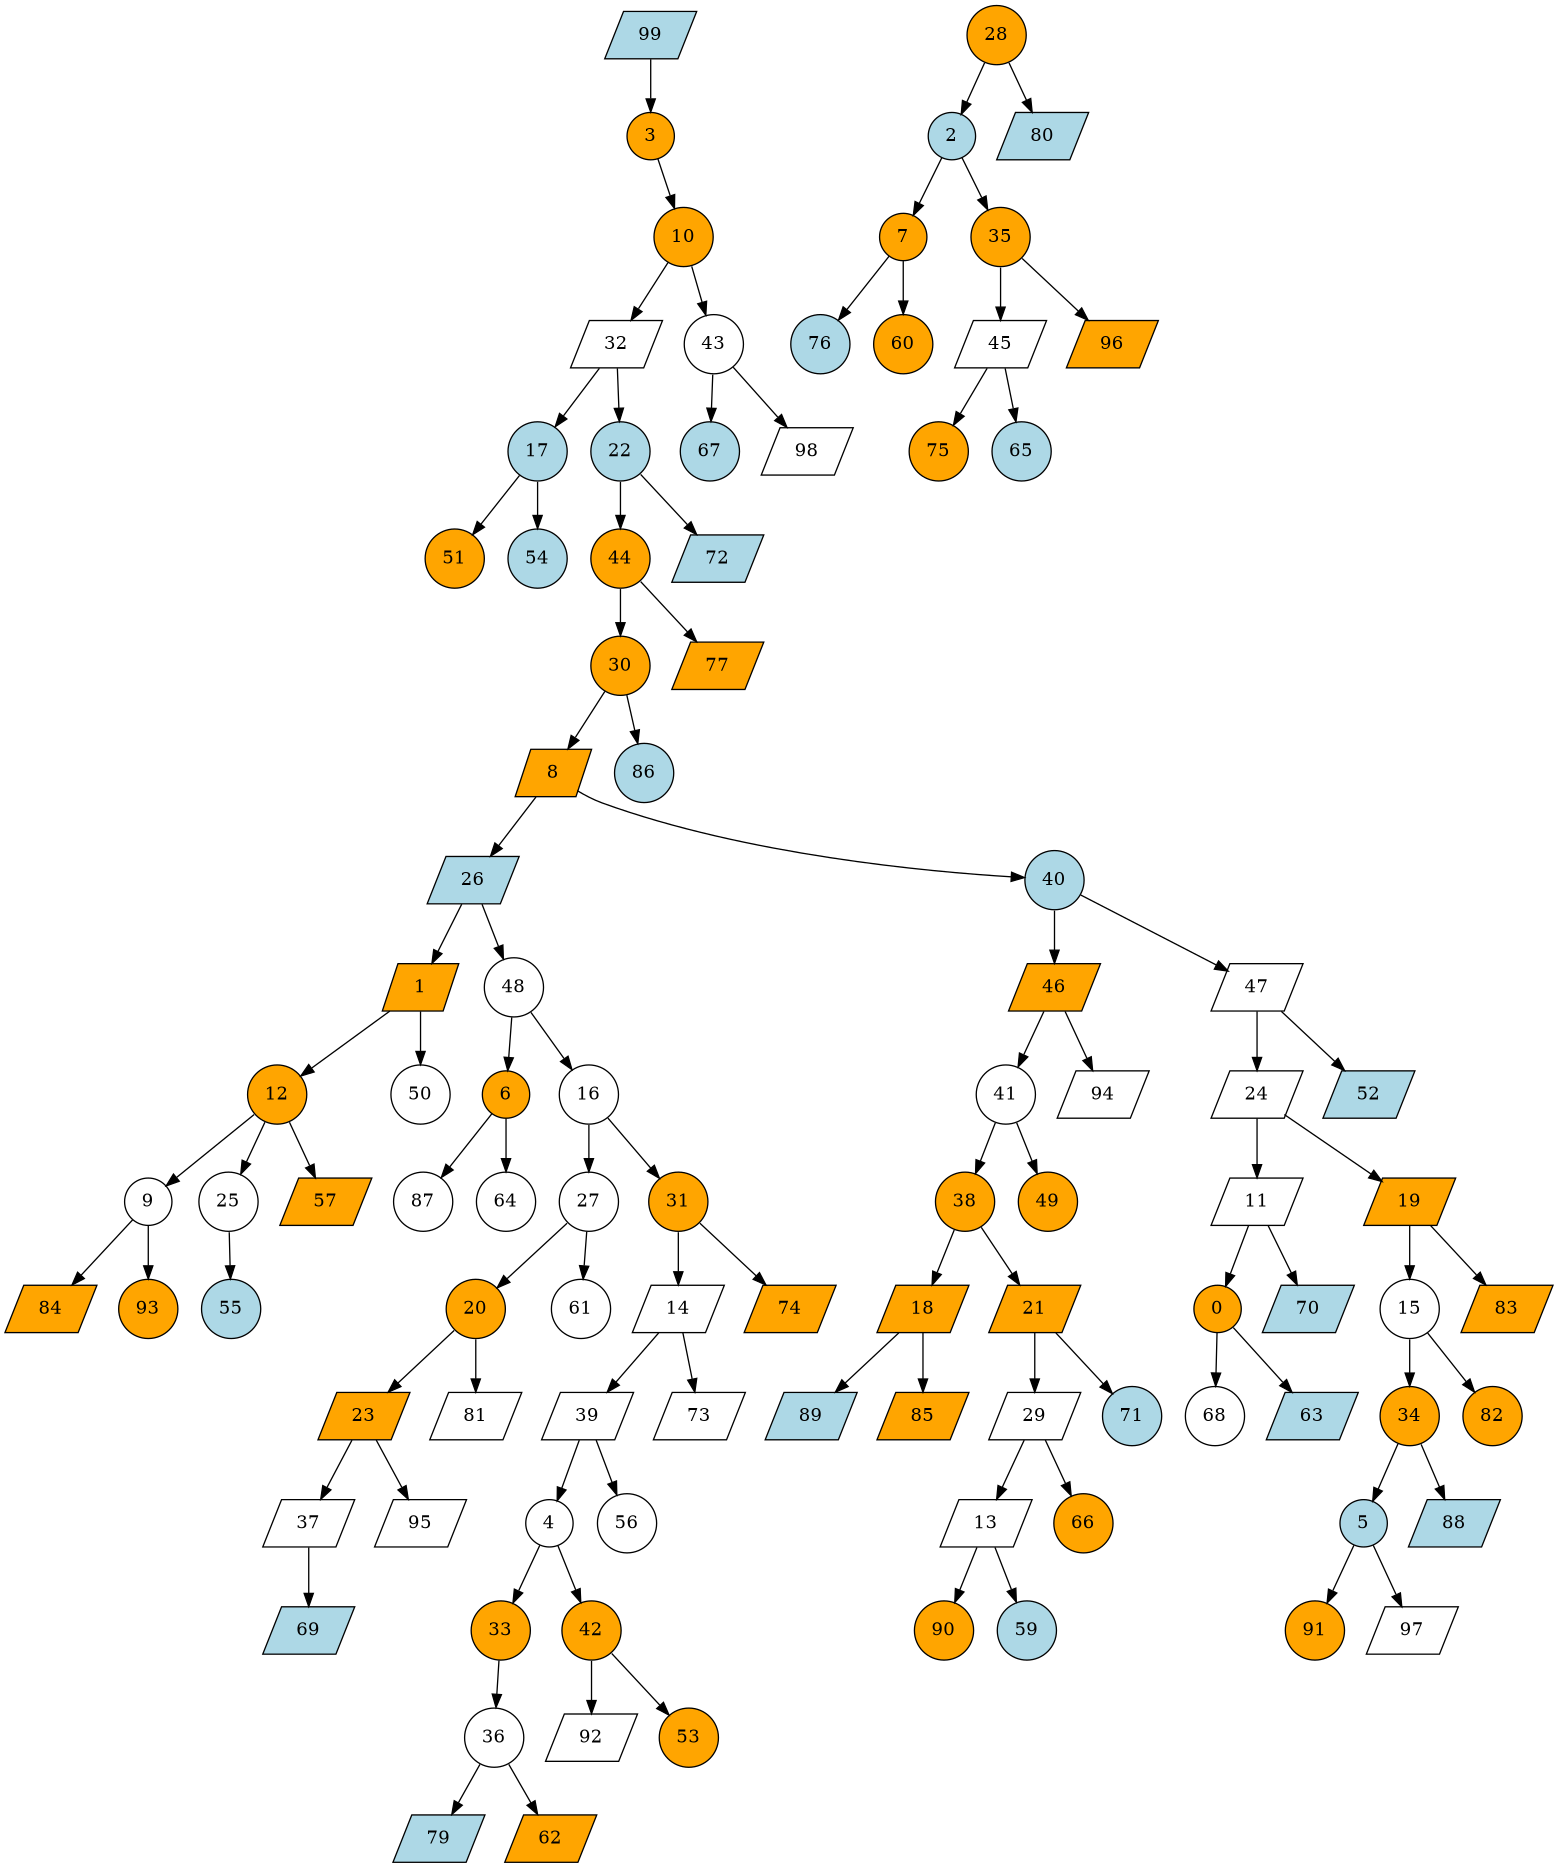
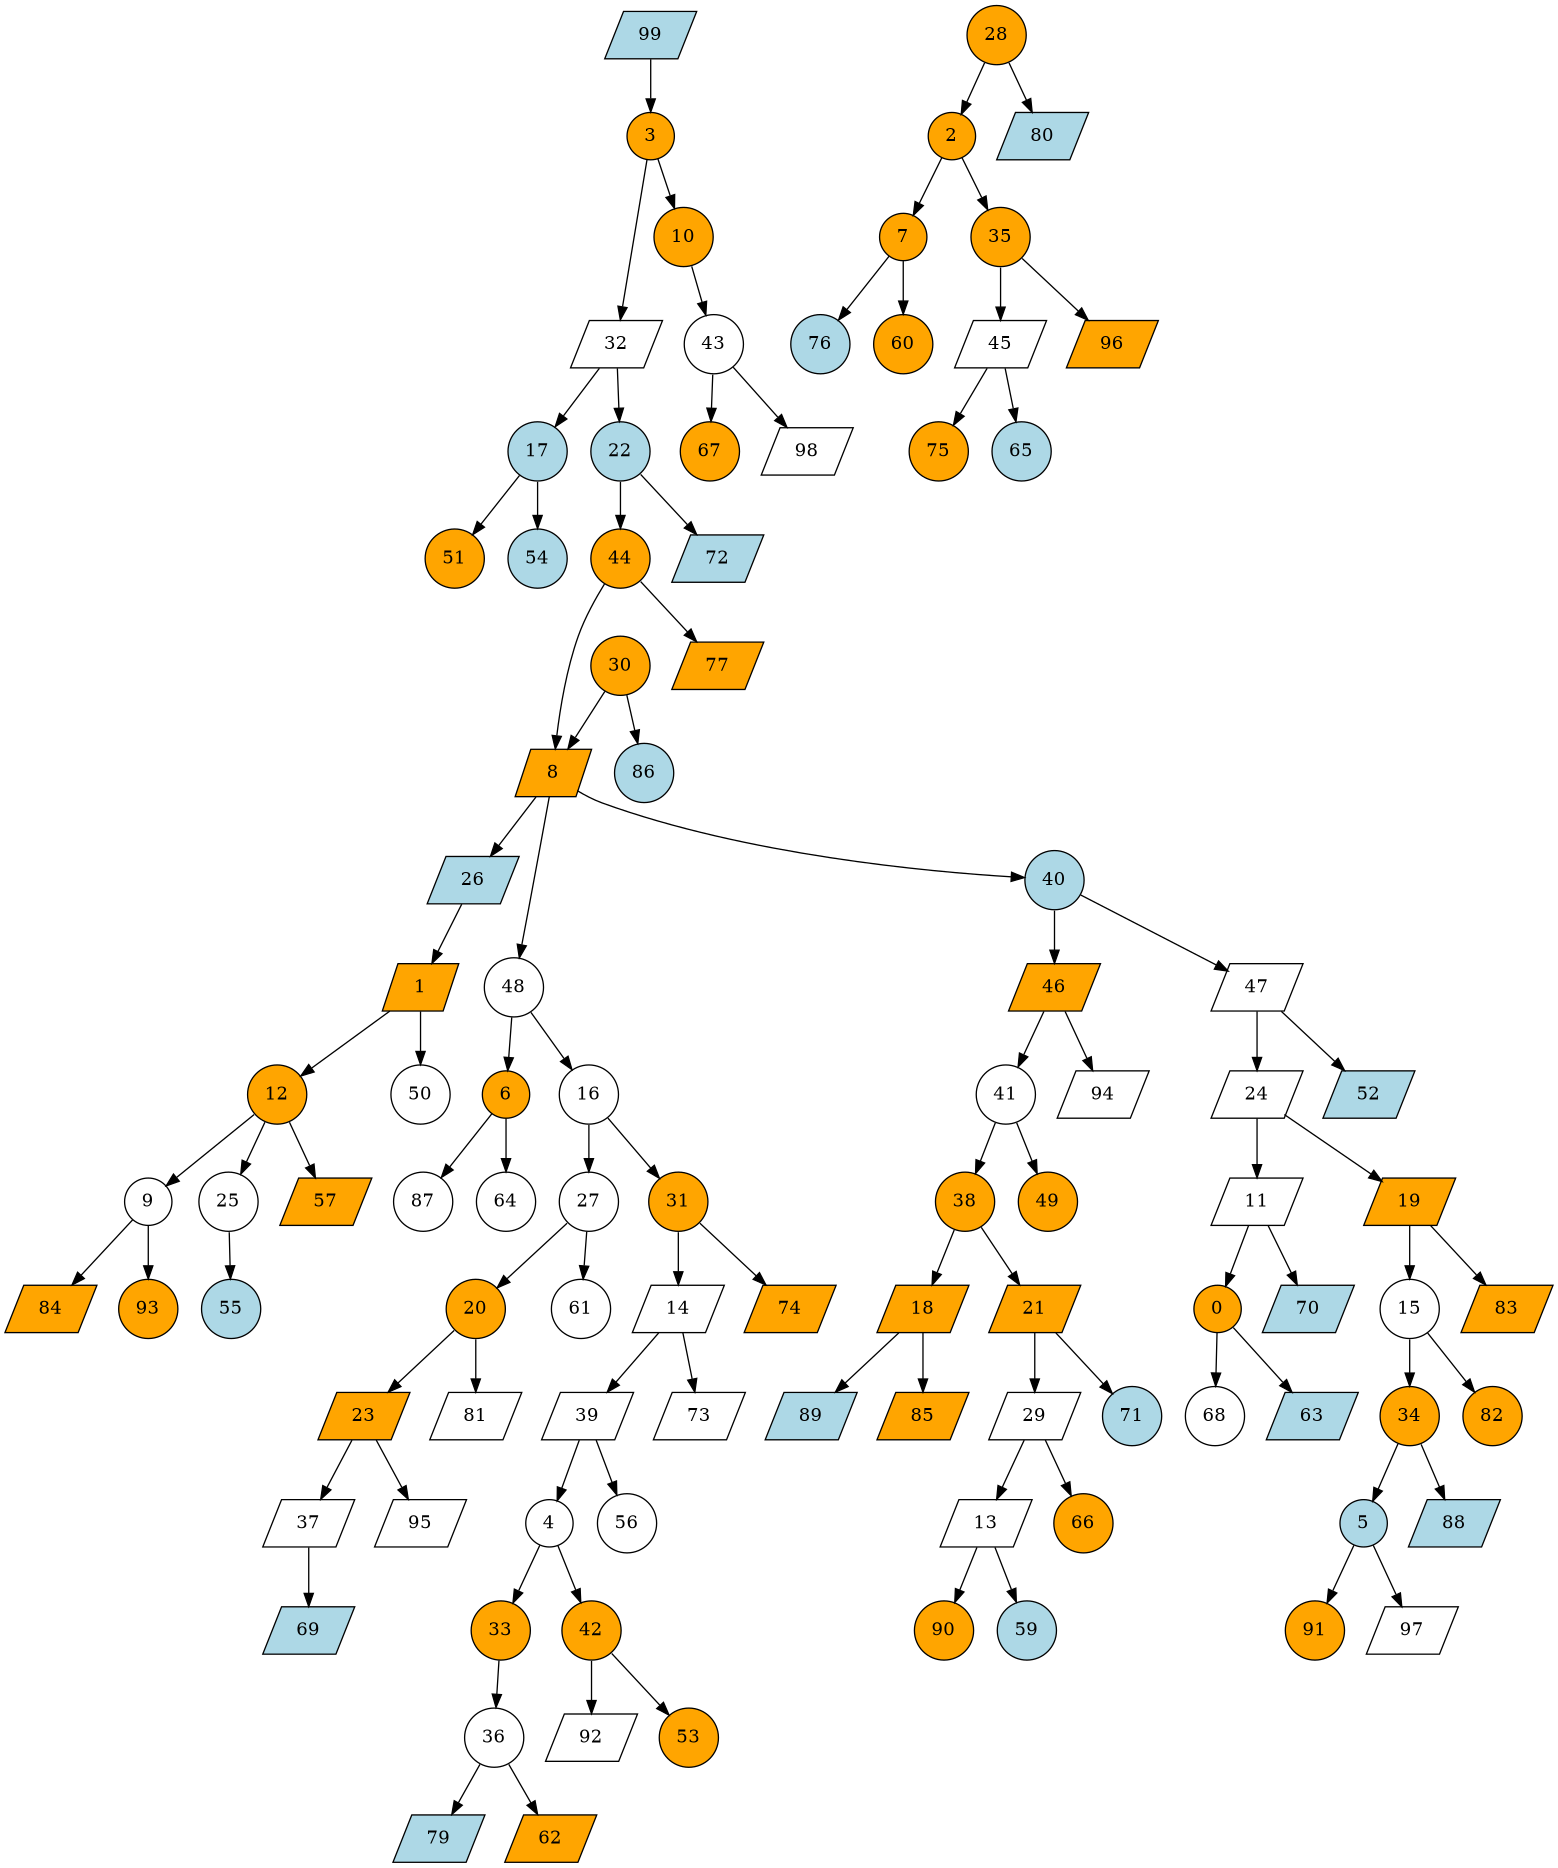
node "2": fillcolor lightblue -> orange
edge "10" -> "32": now "3" -> "32"
node "67": fillcolor lightblue -> orange
edge "44" -> "30": now "44" -> "8"
edge "26" -> "48": now "8" -> "48"
